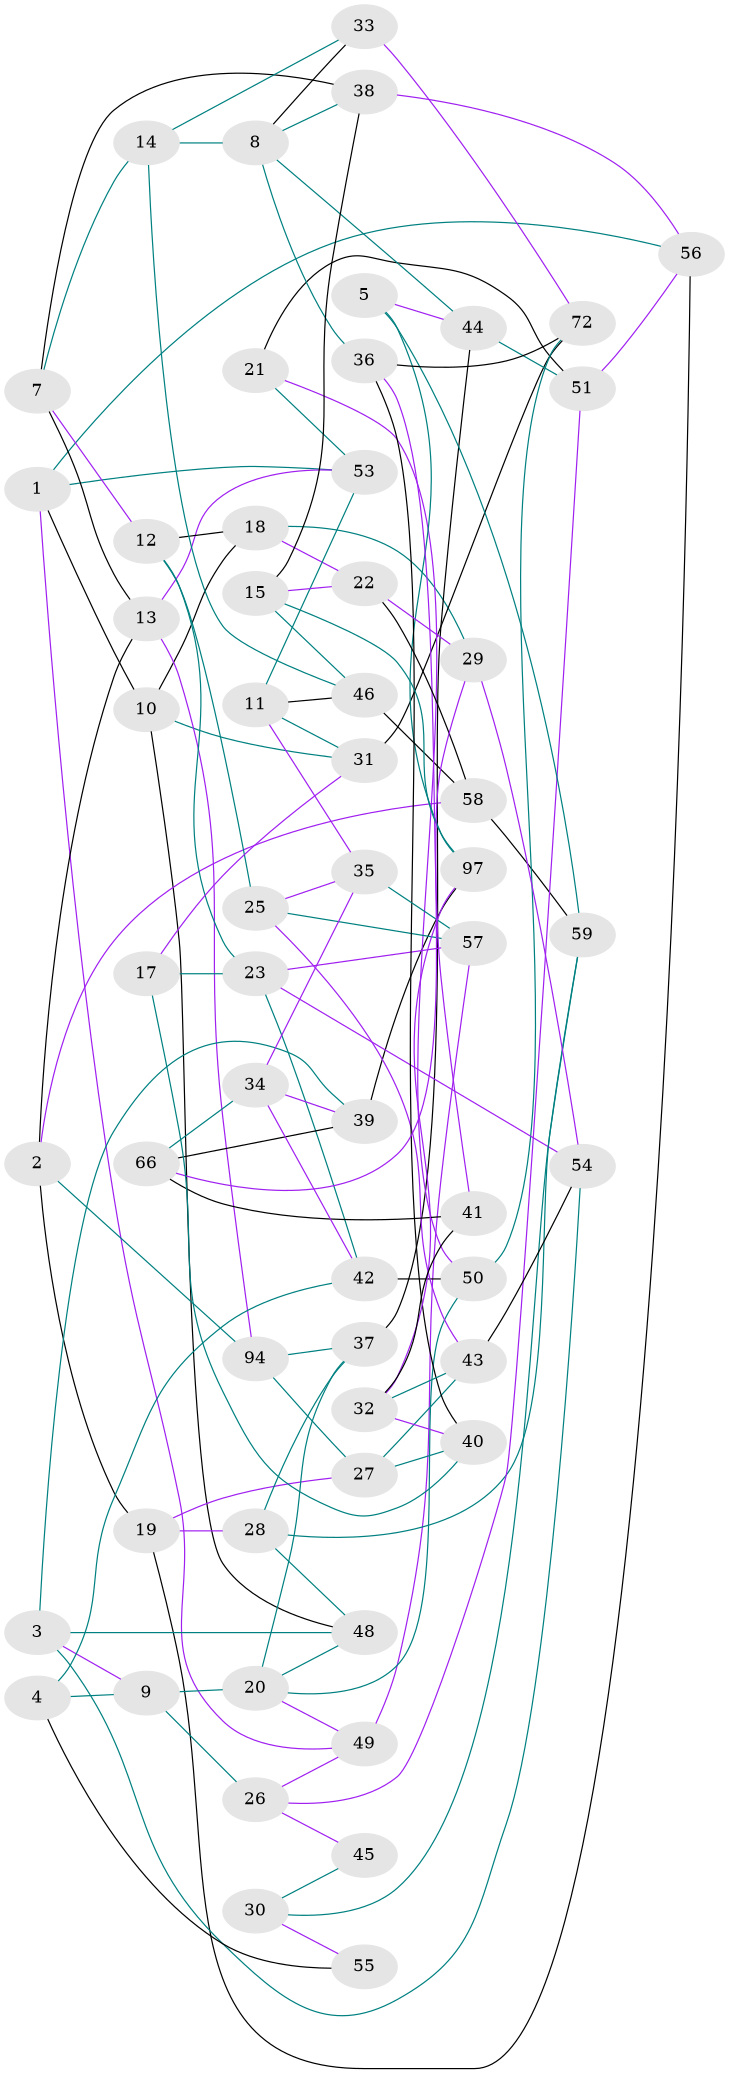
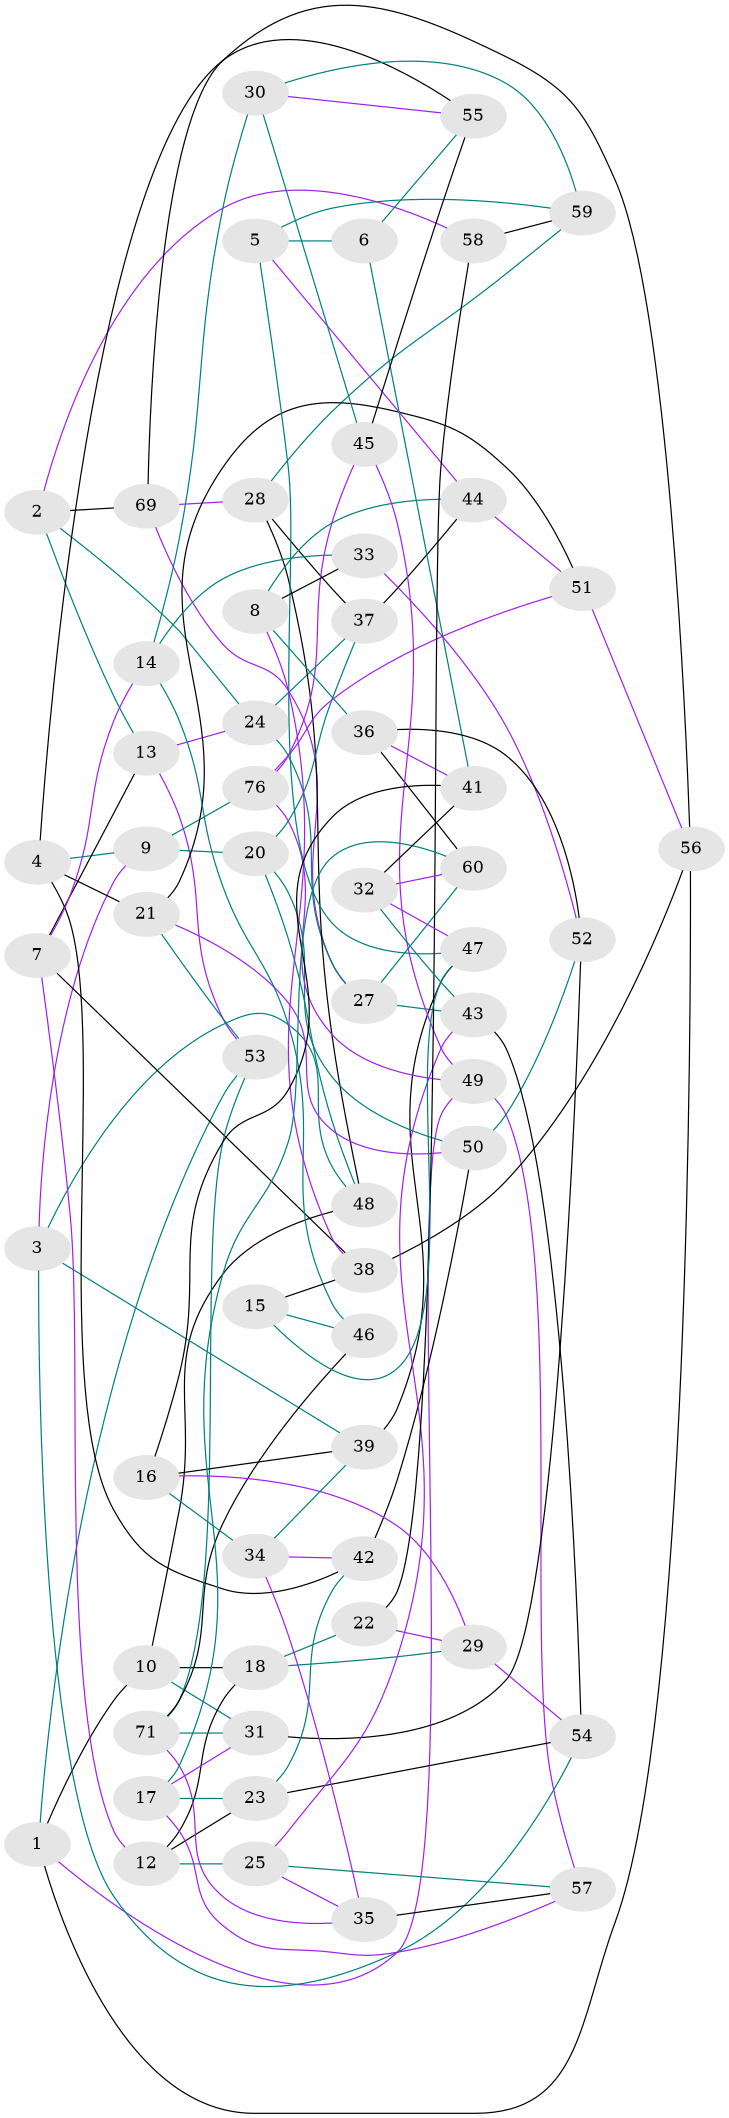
edge "38" -- "8": color teal -> purple
edge "38" -- "56": color purple -> black
edge "14" -- "8": now "14" -- "30"
node "6": added
edge "56" -- "1": color teal -> black
edge "14" -- "7": color teal -> purple
edge "55" -- "45": added
node "72": label "72" -> "52"
edge "44" -- "51": color teal -> purple
edge "18" -- "22": color purple -> teal
edge "22" -- "15": removed
node "11": label "11" -> "71"
edge "46" -- "58": removed
edge "12" -- "23": color teal -> black
node "97": label "97" -> "47"
edge "13" -- "2": color black -> teal
edge "4" -- "21": added
edge "35" -- "57": color teal -> black
edge "57" -- "23": now "57" -- "17"
edge "23" -- "54": color purple -> black
edge "34" -- "39": color purple -> teal
node "66": label "66" -> "16"
node "94": label "94" -> "24"
edge "37" -- "28": color teal -> black
edge "42" -- "4": color teal -> black
node "40": label "40" -> "60"
node "19": label "19" -> "69"
edge "28" -- "48": color teal -> black
edge "20" -- "49": now "45" -- "49"
node "26": label "26" -> "76"
